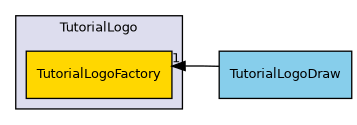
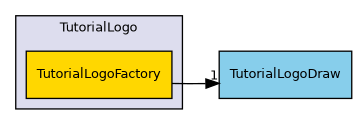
edge "TutorialLogoDraw" -> "TutorialLogoFactory": reversed
